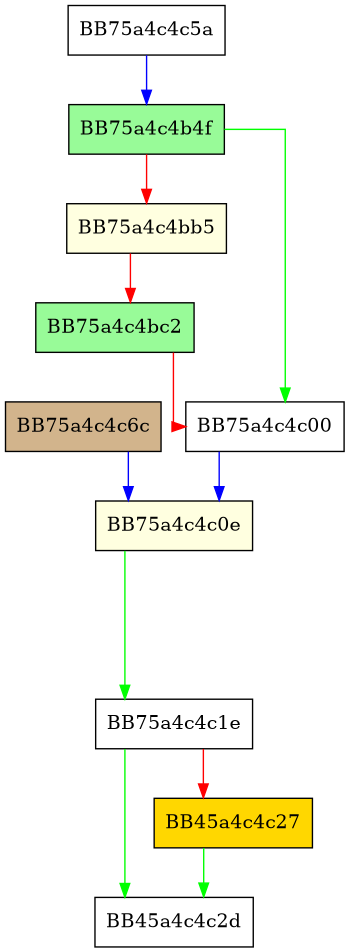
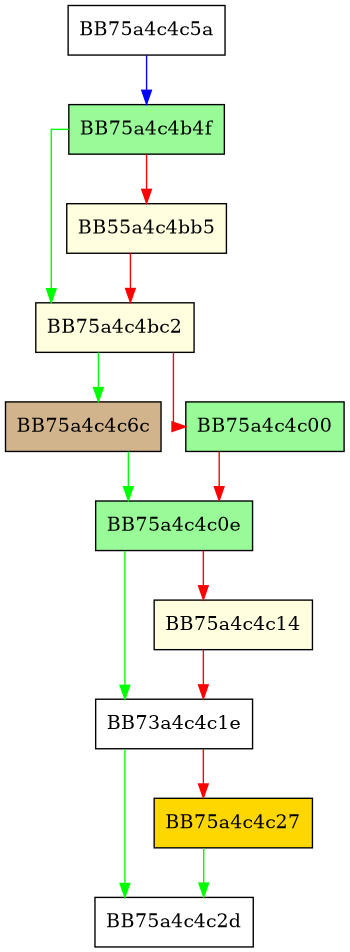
node "BB75a4c4bb5": label "BB75a4c4bb5" -> "BB55a4c4bb5"
edge "BB75a4c4b4f" -> "BB75a4c4c00": now "BB75a4c4b4f" -> "BB75a4c4bc2"
node "BB75a4c4bc2": fillcolor palegreen -> lightyellow
edge "BB75a4c4bc2" -> "BB75a4c4c6c": added
node "BB75a4c4c00": fillcolor white -> palegreen
edge "BB75a4c4c6c" -> "BB75a4c4c0e": color blue -> green
edge "BB75a4c4c00" -> "BB75a4c4c0e": color blue -> red
node "BB75a4c4c0e": fillcolor lightyellow -> palegreen
node "BB75a4c4c14": added
node "BB75a4c4c1e": label "BB75a4c4c1e" -> "BB73a4c4c1e"
node "BB45a4c4c27": label "BB45a4c4c27" -> "BB75a4c4c27"
node "BB45a4c4c2d": label "BB45a4c4c2d" -> "BB75a4c4c2d"
